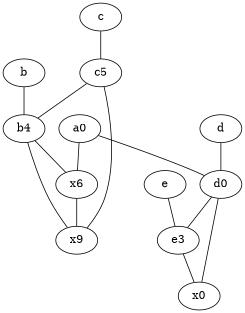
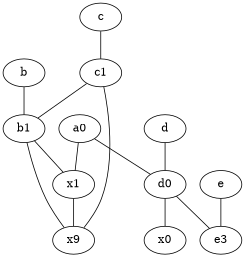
node "c5": label "c5" -> "c1"
node "b4": label "b4" -> "b1"
node "x6": label "x6" -> "x1"
edge "e3" -- "x0": removed
